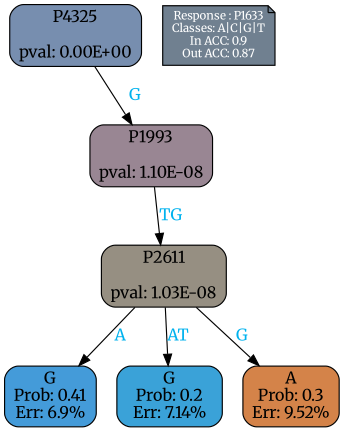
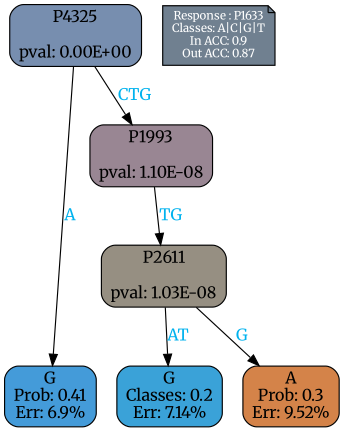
edge "P4325 pval: 0.00E+00" -> "P1993 pval: 1.10E-08": label "G" -> "CTG"
edge "P2611 pval: 1.03E-08" -> "G Prob: 0.41 Err: 6.9%": now "P4325 pval: 0.00E+00" -> "G Prob: 0.41 Err: 6.9%"
node "G Prob: 0.2 Err: 7.14%": label "G Prob: 0.2 Err: 7.14%" -> "G Classes: 0.2 Err: 7.14%"
